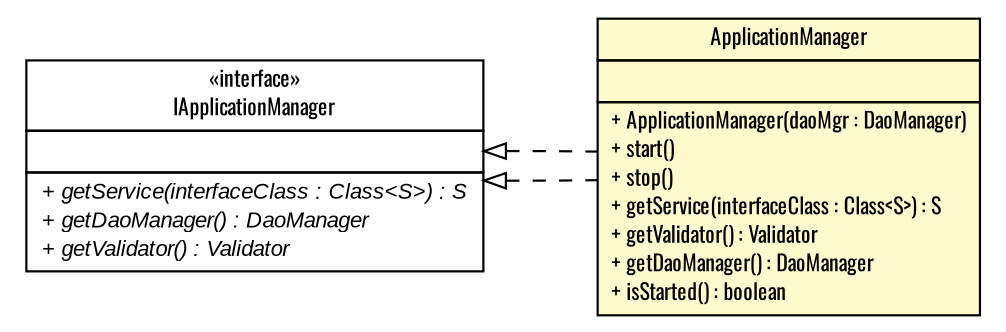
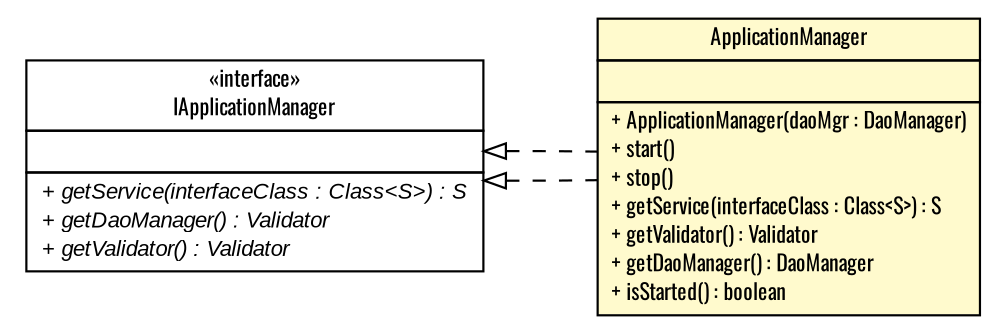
node "IApplicationManager": text "+ getDaoManager() : DaoManager" -> "+ getDaoManager() : Validator"
